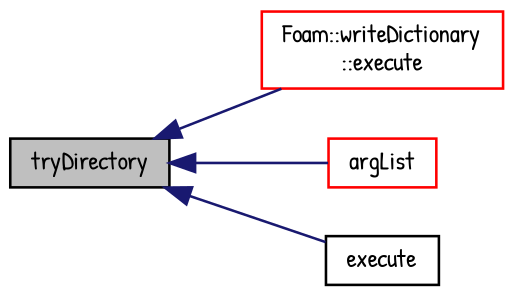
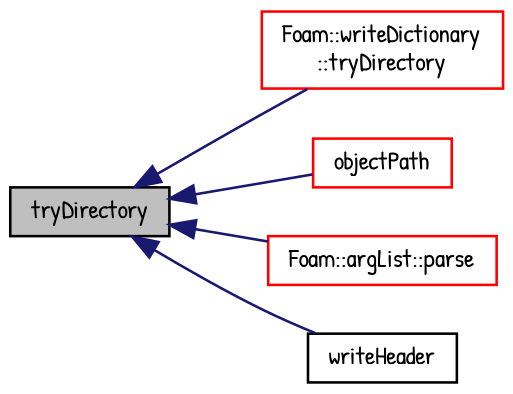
node "Foam::writeDictionary ::execute": label "Foam::writeDictionary ::execute" -> "Foam::writeDictionary ::tryDirectory"
node "argList": label "argList" -> "objectPath"
node "Foam::argList::parse": added
node "execute": label "execute" -> "writeHeader"
